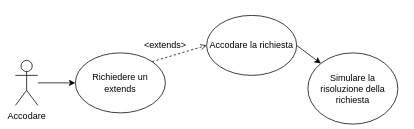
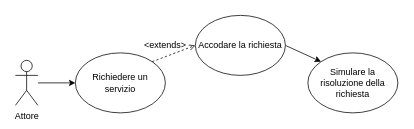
node "Accodare la richiesta": moved (252, 45) -> (240, 45)
node "Richiedere un extends": label "Richiedere un extends" -> "Richiedere un servizio"
node "Simulare la risoluzione della richiesta": size 90x71 -> 90x60
node "Accodare": label "Accodare" -> "Attore"
